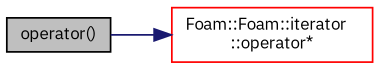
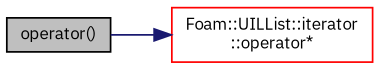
node "Foam::Foam::iterator ::operator*": label "Foam::Foam::iterator ::operator*" -> "Foam::UILList::iterator ::operator*"
